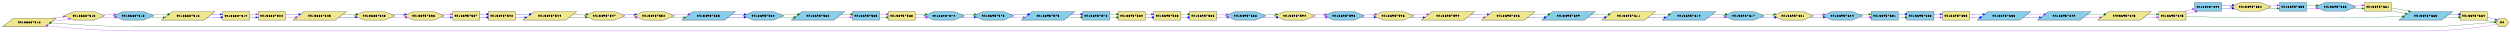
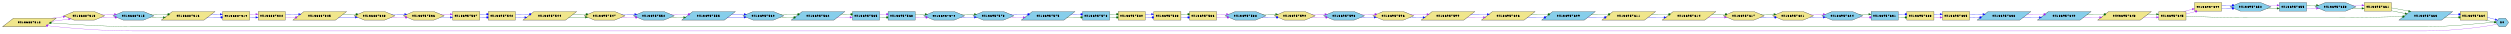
node "0x136957649": fillcolor skyblue -> khaki
node "0x136957652": fillcolor khaki -> skyblue
node "0x136957552": fillcolor khaki -> skyblue
node "0x136957568": fillcolor khaki -> skyblue
node "0x136957614": fillcolor skyblue -> khaki
node "0x136957617": fillcolor skyblue -> khaki
node "0x136957633": fillcolor skyblue -> khaki
node "n0": fillcolor khaki -> skyblue
